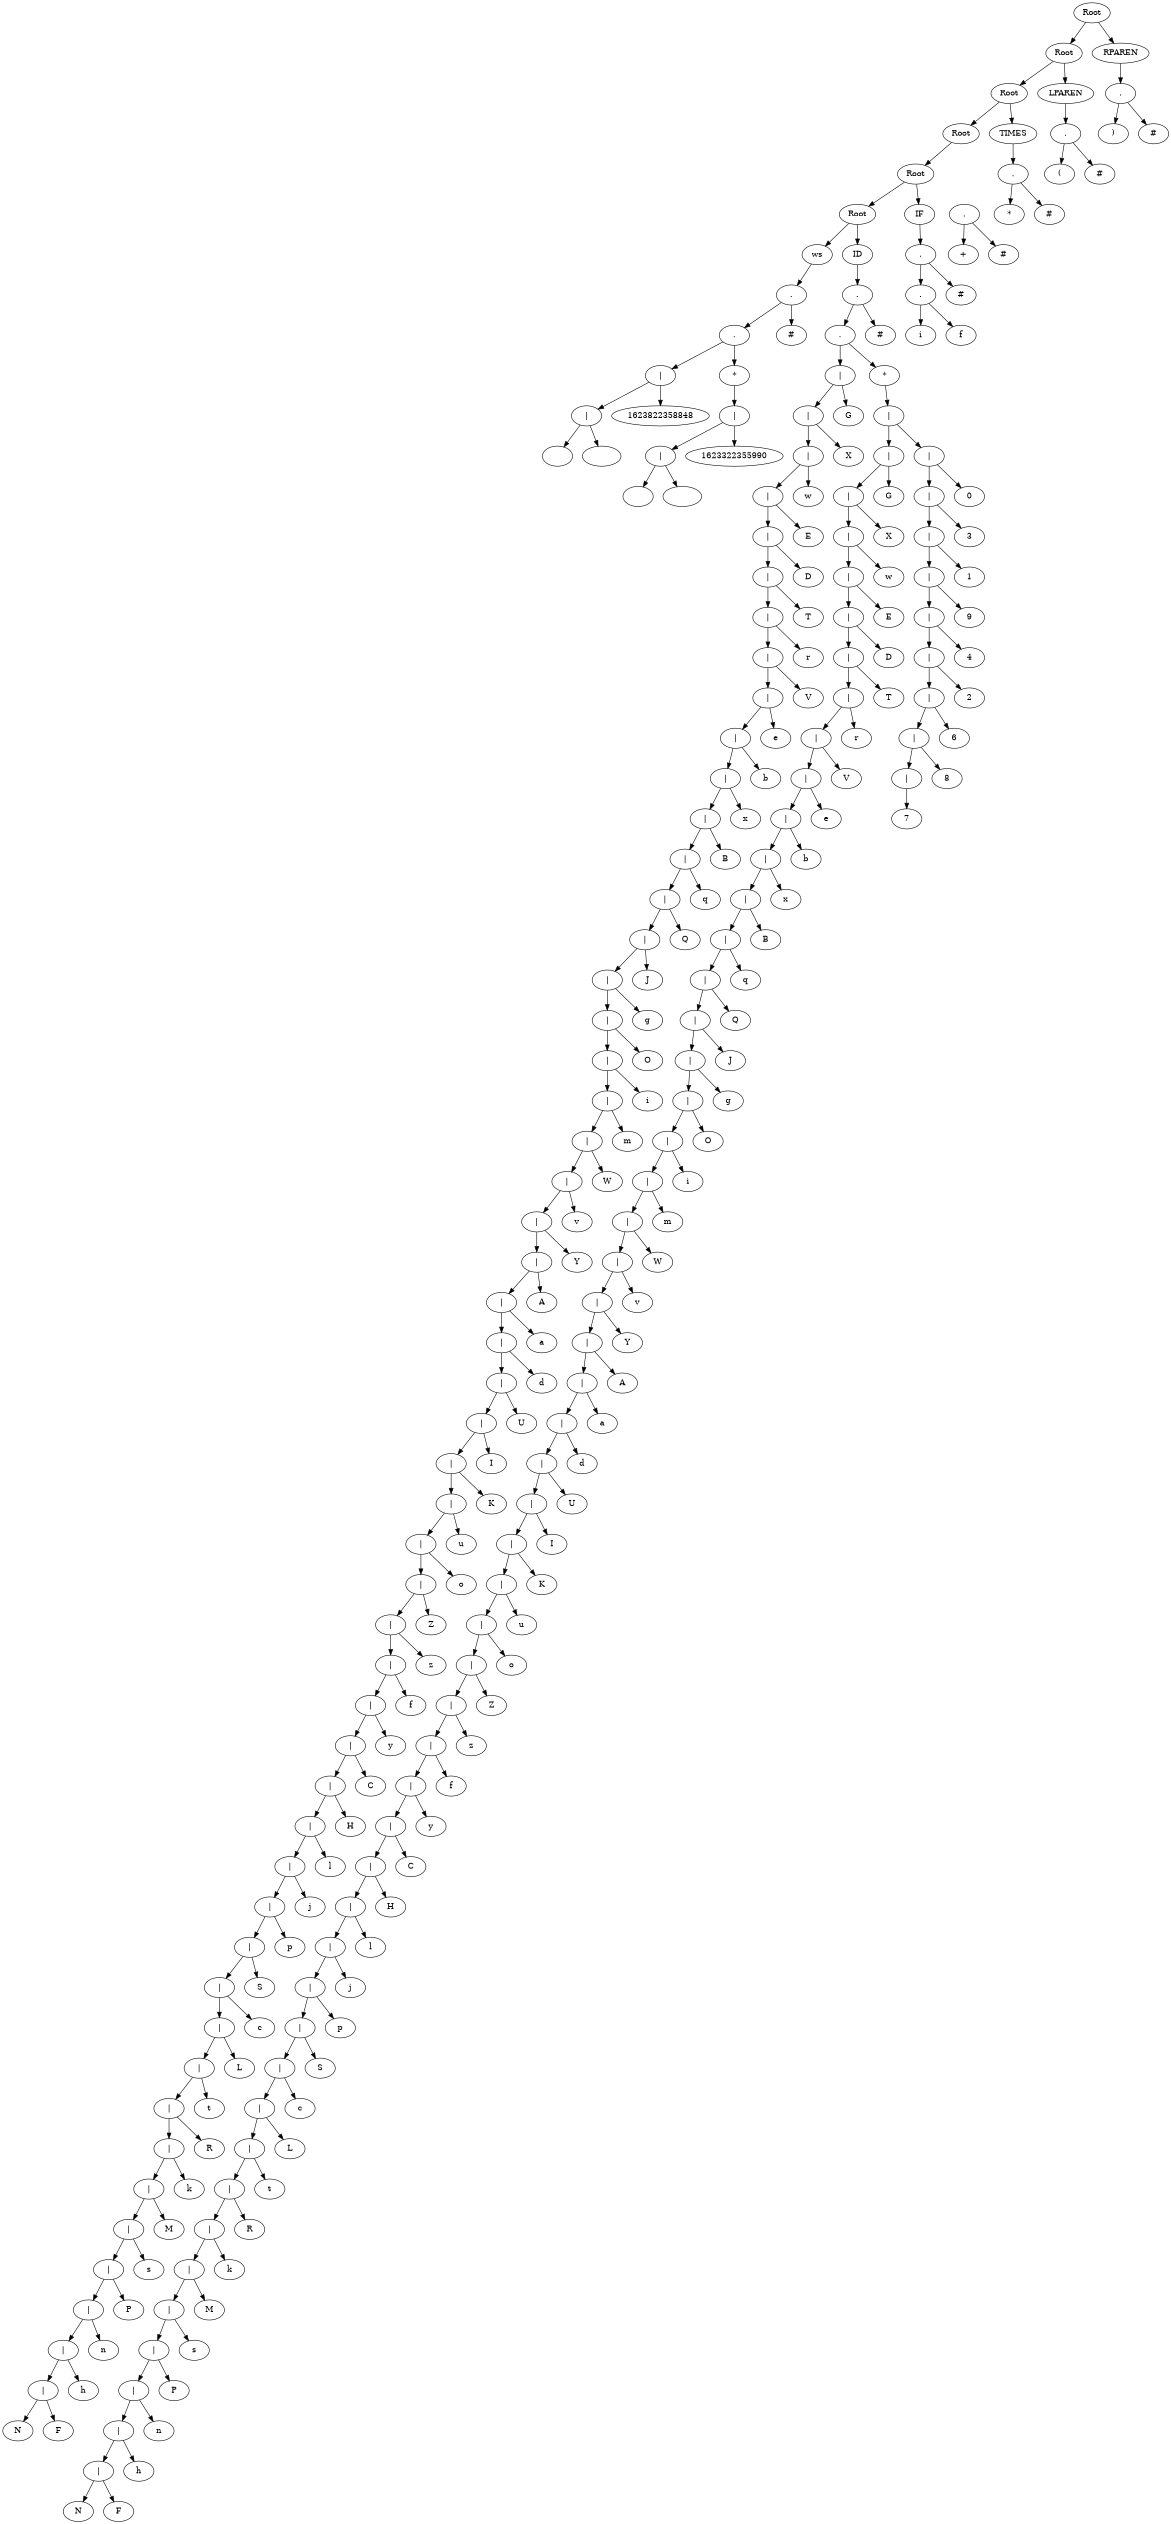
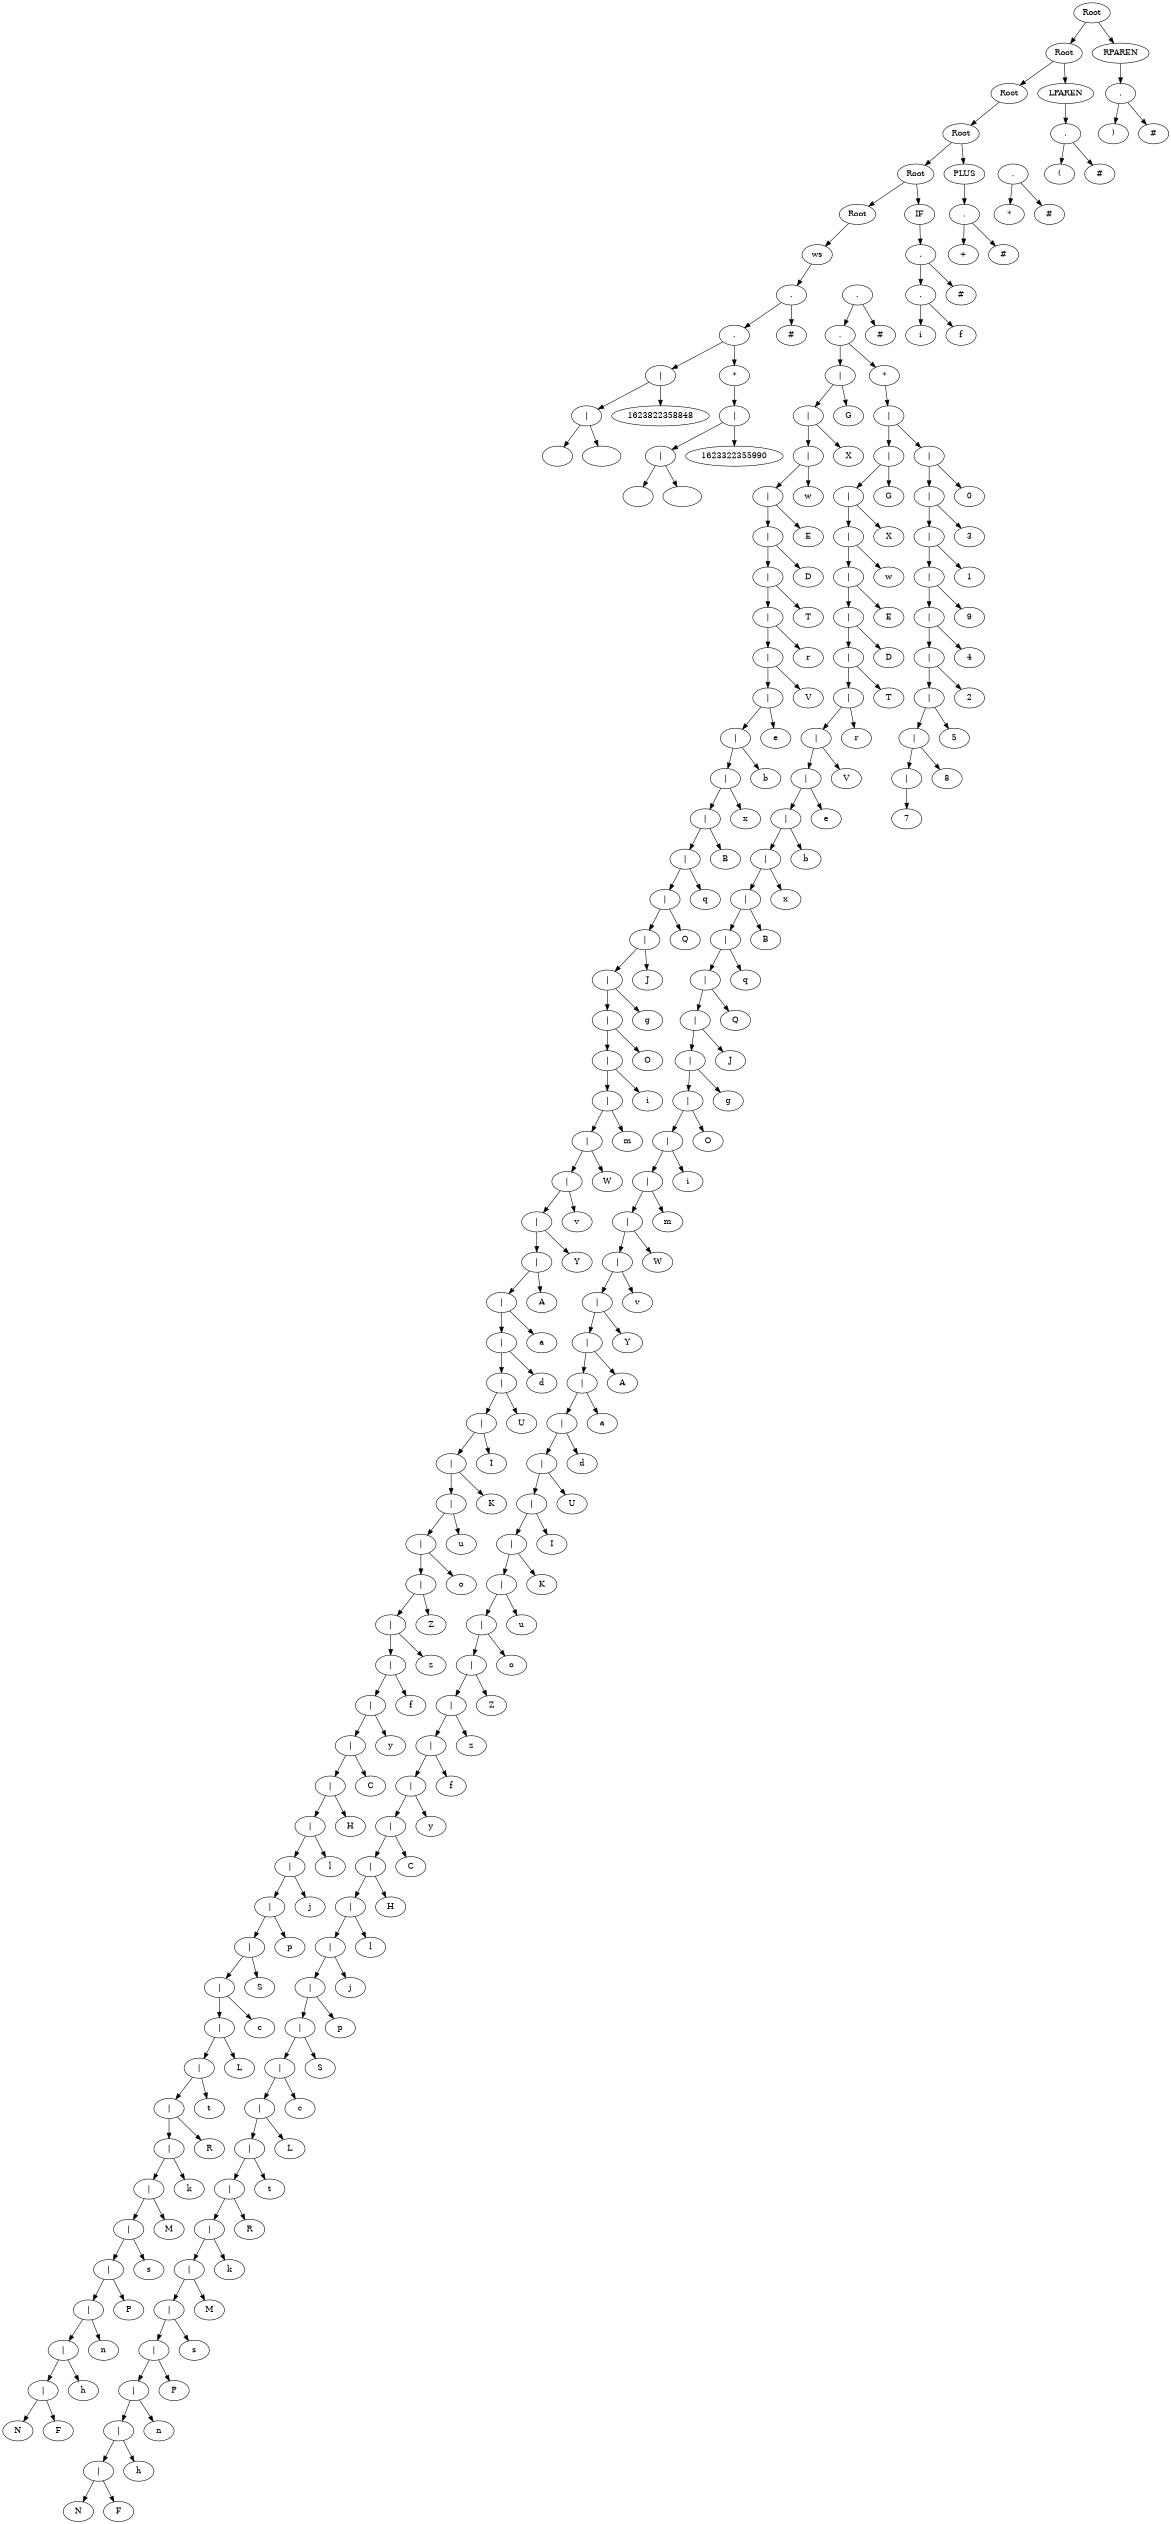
node "TIMES": removed
node "PLUS": added
node "ID": removed
node "6": label "6" -> "5"
